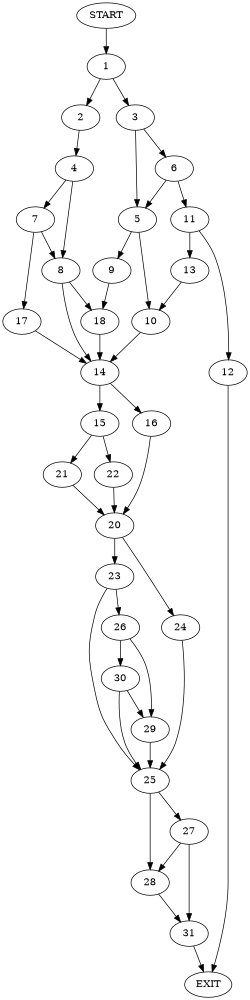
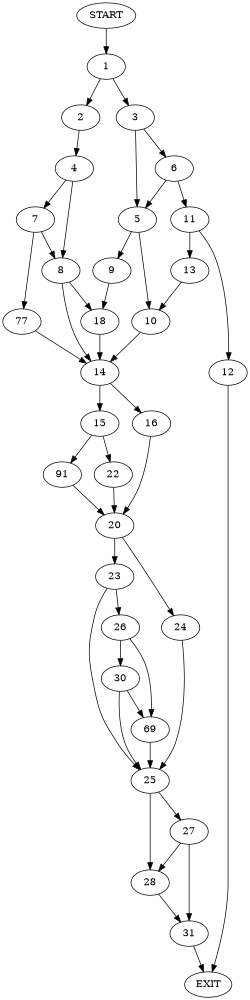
node "17": label "17" -> "77"
node "21": label "21" -> "91"
node "29": label "29" -> "69"
